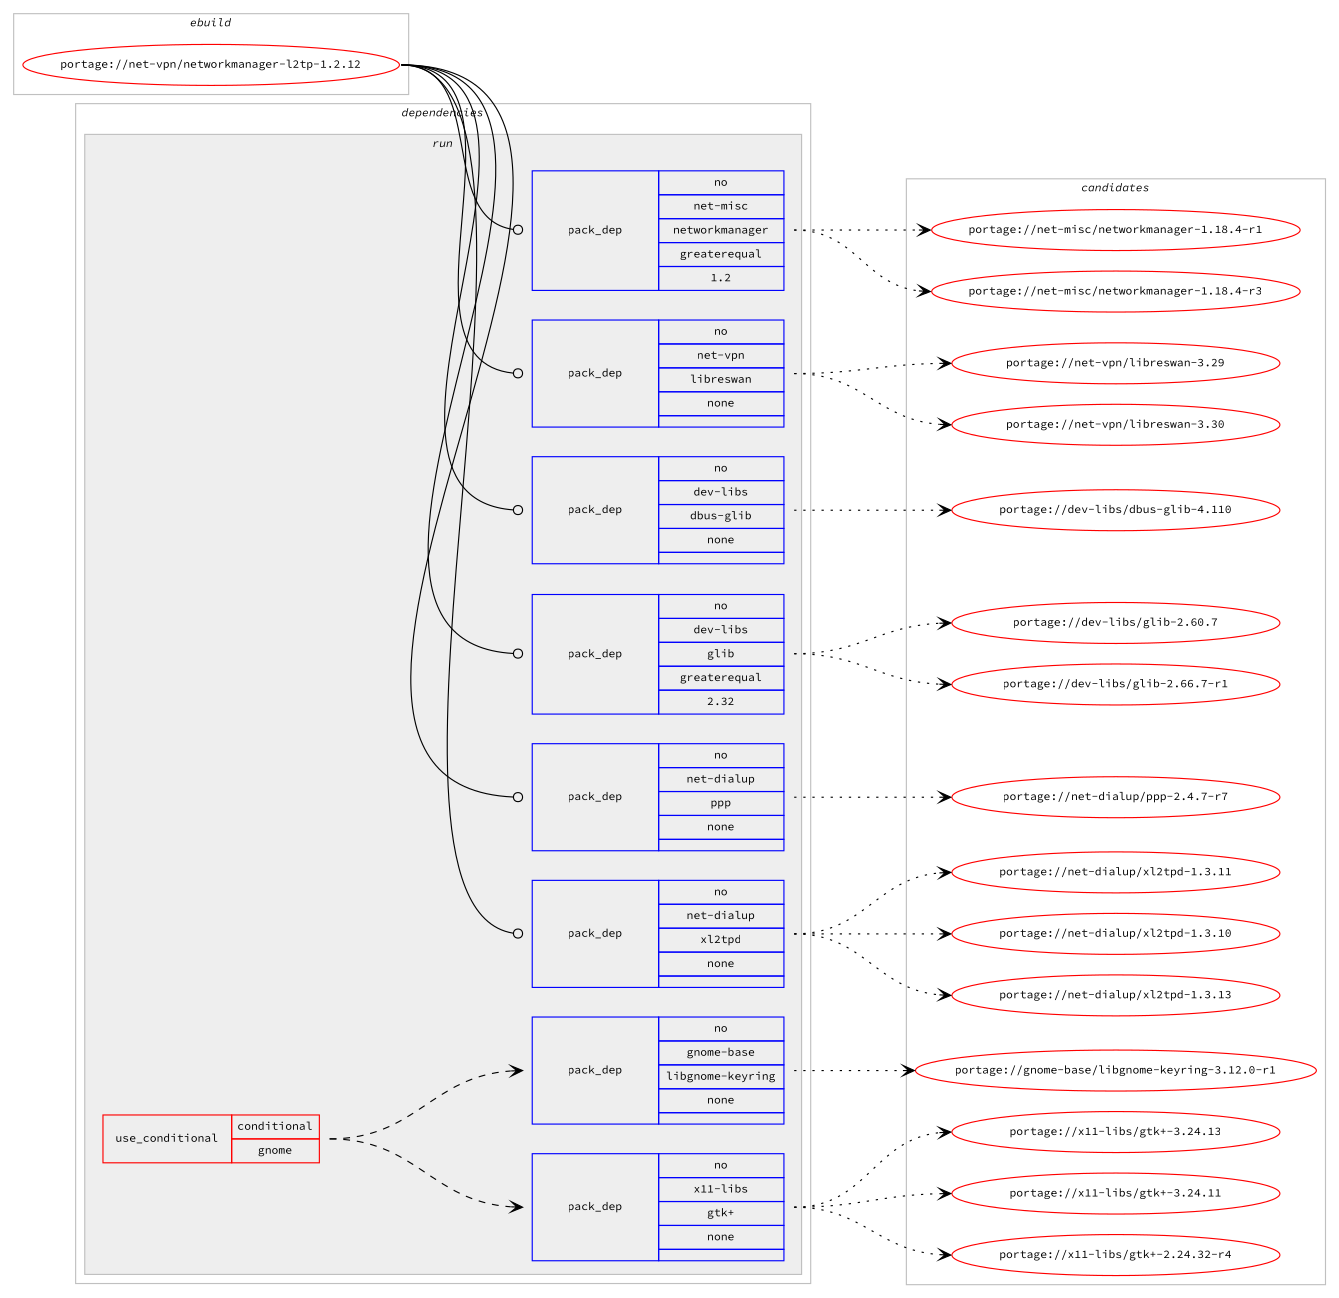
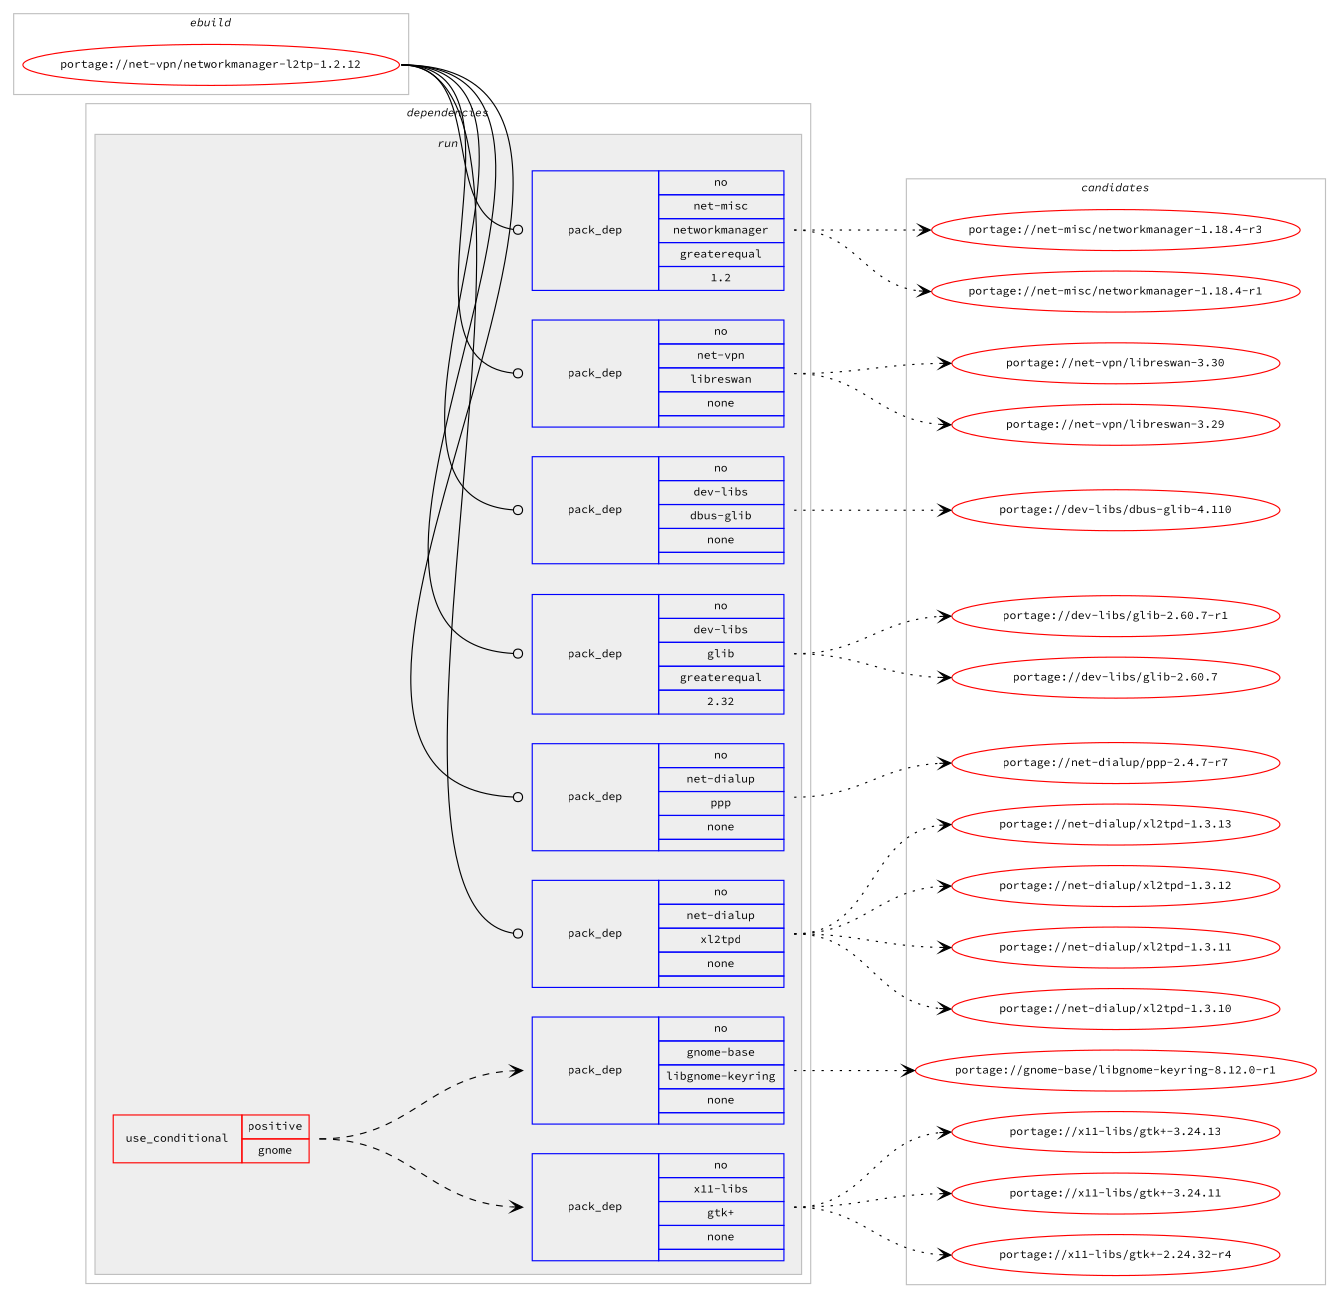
node "portage://dev-libs/glib-2.66.7-r1": label "portage://dev-libs/glib-2.66.7-r1" -> "portage://dev-libs/glib-2.60.7-r1"
node "portage://net-dialup/xl2tpd-1.3.12": added
node "portage://gnome-base/libgnome-keyring-3.12.0-r1": label "portage://gnome-base/libgnome-keyring-3.12.0-r1" -> "portage://gnome-base/libgnome-keyring-8.12.0-r1"
node "use_conditional": text "conditional" -> "positive"
